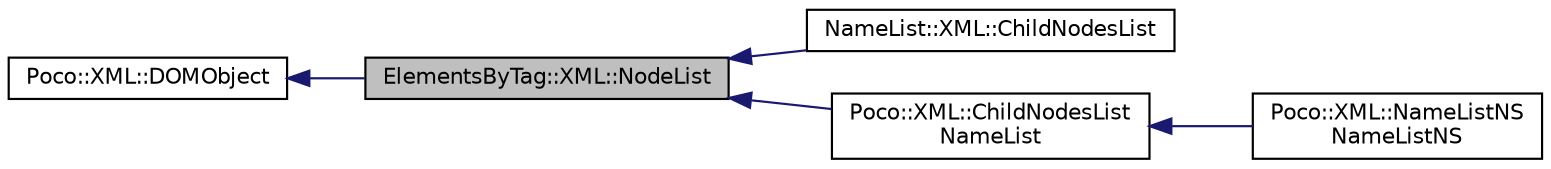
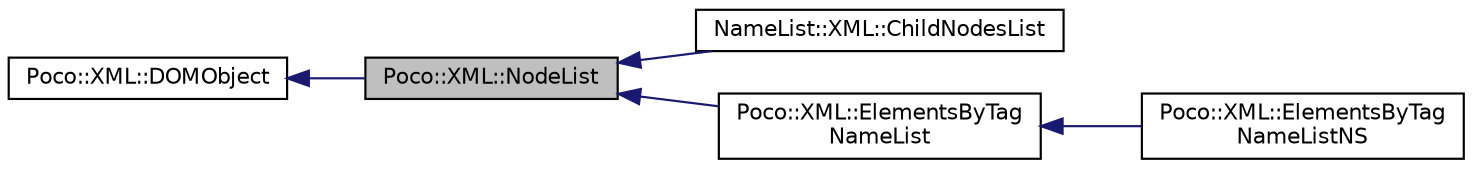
node "ElementsByTag::XML::NodeList": label "ElementsByTag::XML::NodeList" -> "Poco::XML::NodeList"
node "Poco::XML::ChildNodesList NameList": label "Poco::XML::ChildNodesList NameList" -> "Poco::XML::ElementsByTag NameList"
node "Poco::XML::NameListNS NameListNS": label "Poco::XML::NameListNS NameListNS" -> "Poco::XML::ElementsByTag NameListNS"
